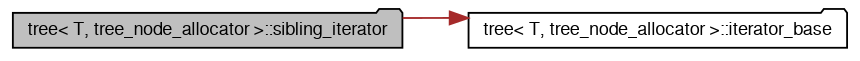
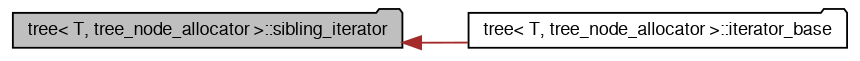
edge "tree< T, tree_node_allocator >::sibling_iterator" -> "tree< T, tree_node_allocator >::iterator_base": reversed
